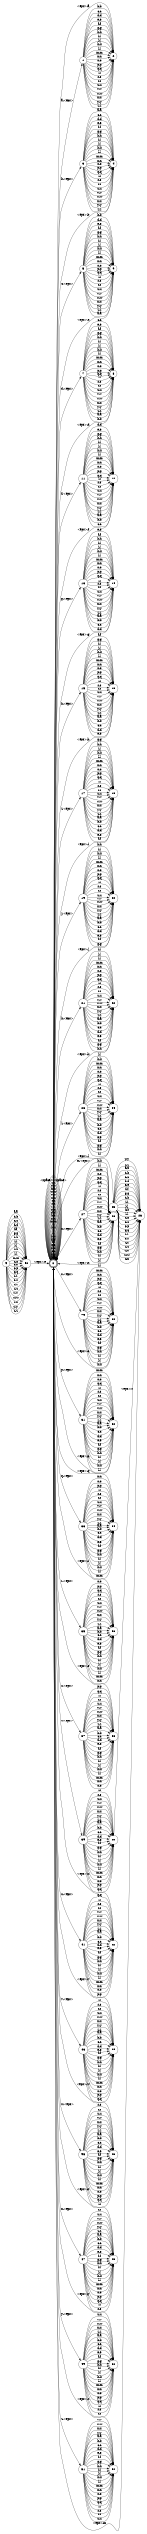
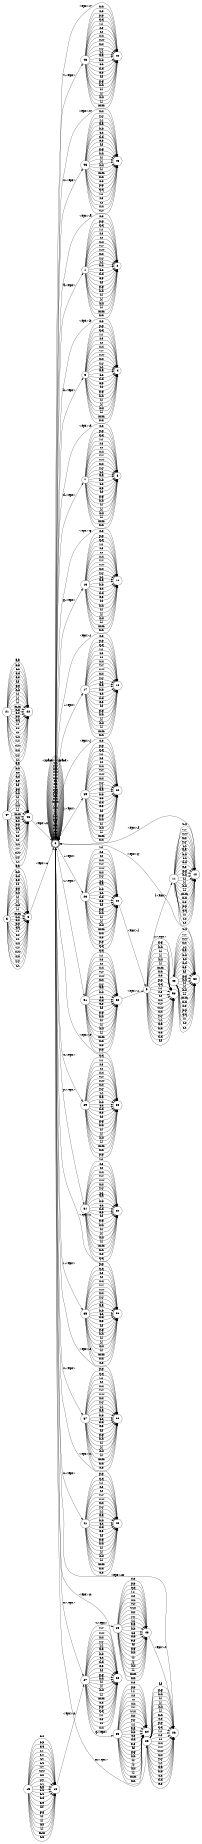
edge "0" -> "5": removed, label "c:<eps>"
edge "16" -> "0": now "16" -> "27"
edge "0" -> "11": now "9" -> "11"
node "19": label "19" -> "89"
edge "0" -> "15": removed, label "h:<eps>"
edge "0" -> "21": removed, label "k:<eps>"
edge "22" -> "0": removed, label "<eps>:k"
edge "24" -> "0": now "24" -> "9"
edge "90" -> "0": removed, label "<eps>:e"
node "79": label "79" -> "29"
edge "32" -> "0": removed, label "<eps>:p"
edge "0" -> "33": now "27" -> "33"
edge "34" -> "0": removed, label "<eps>:q"
edge "0" -> "39": now "27" -> "39"
edge "0" -> "47": removed, label "x:<eps>"
edge "0" -> "49": now "9" -> "49"
edge "52" -> "0": now "52" -> "9"
